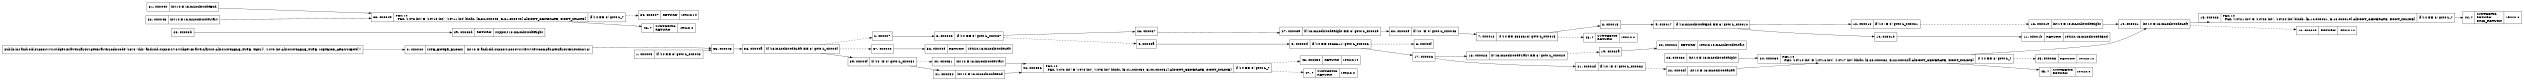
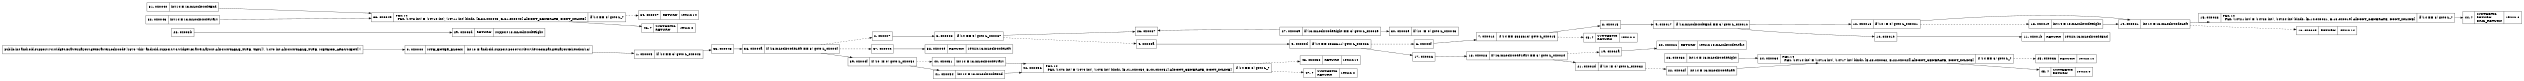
edge "26: 0x0037" -> "27: 0x0039": reversed
edge "30: 0x003e" -> "7: 0x0012": now "6: 0x000f" -> "7: 0x0012"
edge "0: 0x0000" -> "35: 0x0048": now "0: 0x0000" -> "1: 0x0005"
edge "24: 0x0034" -> "14: 0x0021": now "12: 0x001c" -> "14: 0x0021"
edge "17: 0x0026" -> "21: 0x002d": now "18: 0x0028" -> "21: 0x002d"
